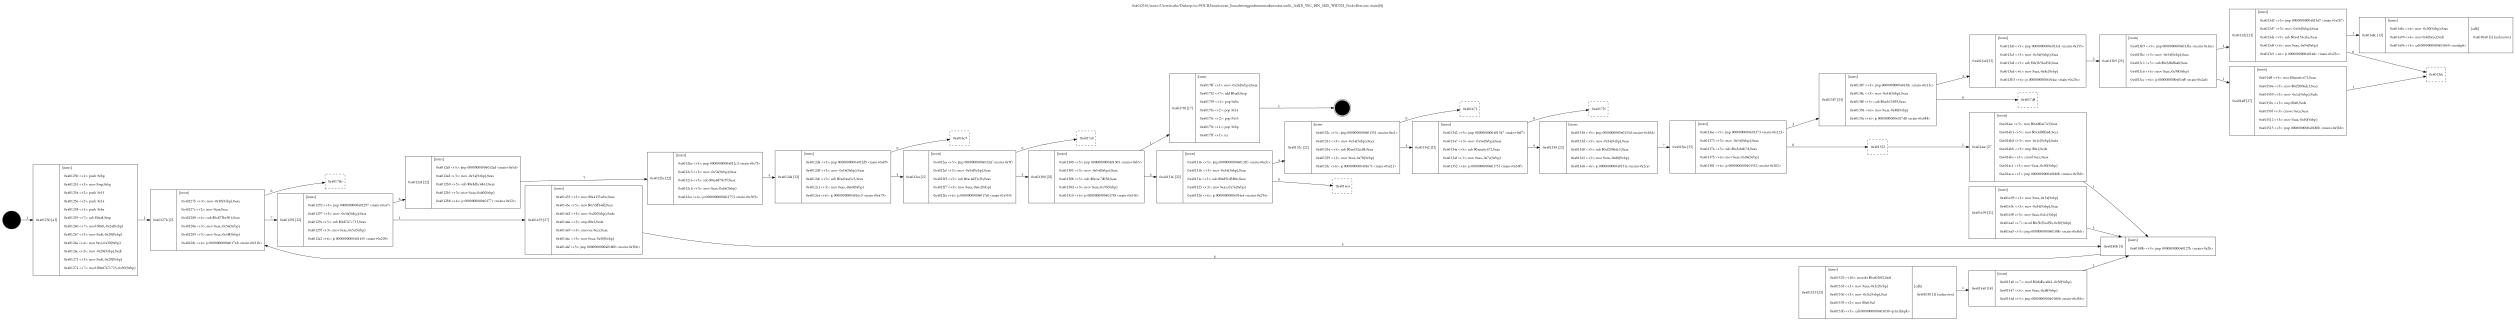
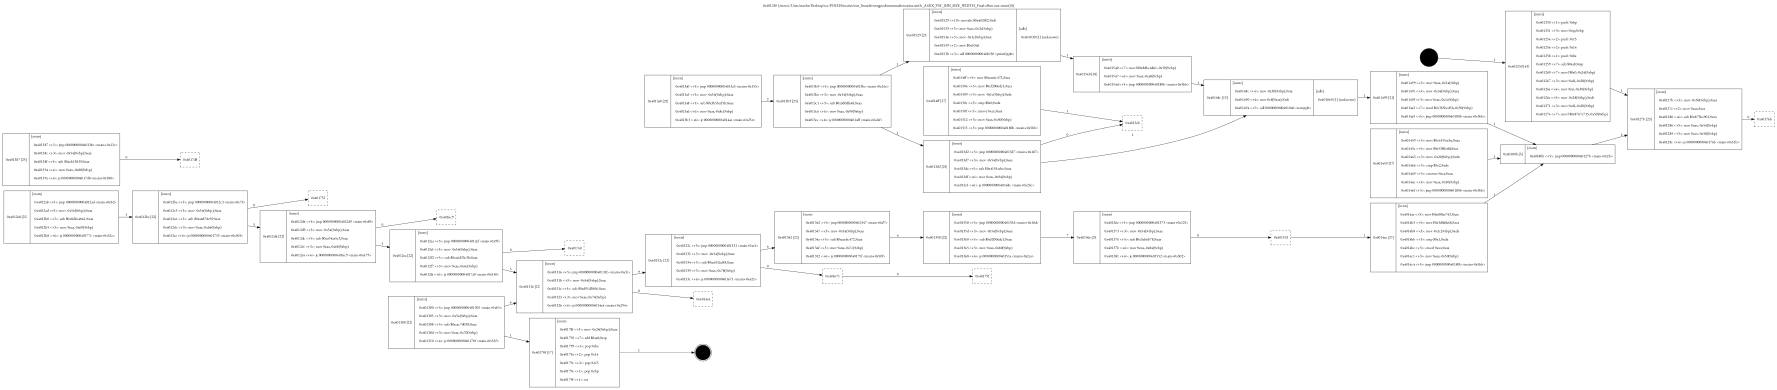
edge "0x401387 [25]" -> "0x4013a0 [25]": removed, label "3"
edge "0x4013b9 [25]" -> "0x4014ff [27]": now "0x4013b9 [25]" -> "0x401529 [23]"
edge "0x40148c [13]" -> "0x401499 [21]": added, label "1"
edge "0x401342 [22]" -> "0x40175f": now "0x401671" -> "0x40175f"
edge "0x40136e [25]" -> "0x401387 [25]": removed, label "3"
edge "0x4012ea [22]" -> "0x401300 [22]": now "0x4012ea [22]" -> "0x401316 [22]"
node "0x401753": added
node "0x401292 [22]": removed
edge "0x401540 [18]" -> "0x40180b [5]": now "0x401540 [18]" -> "0x40148c [13]"
